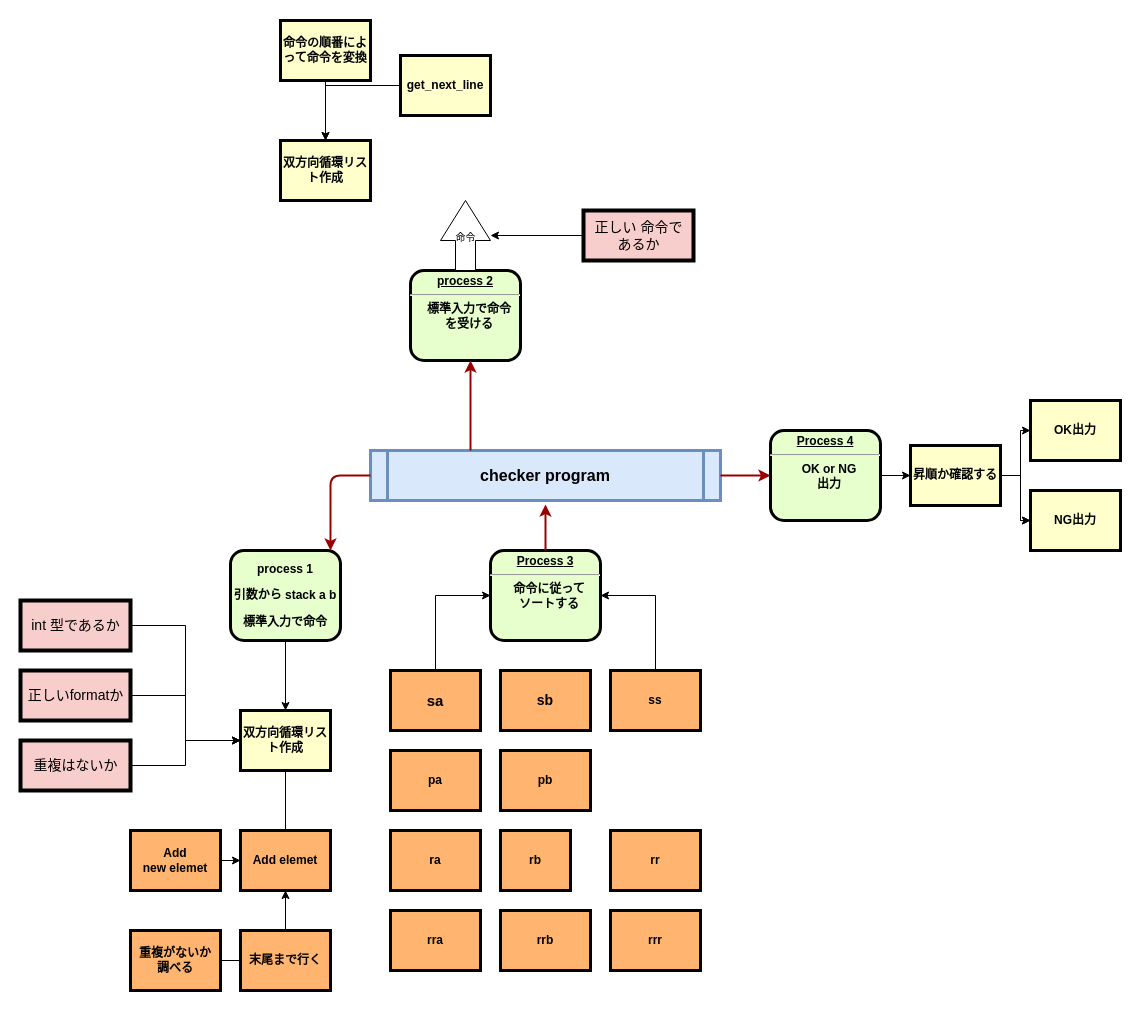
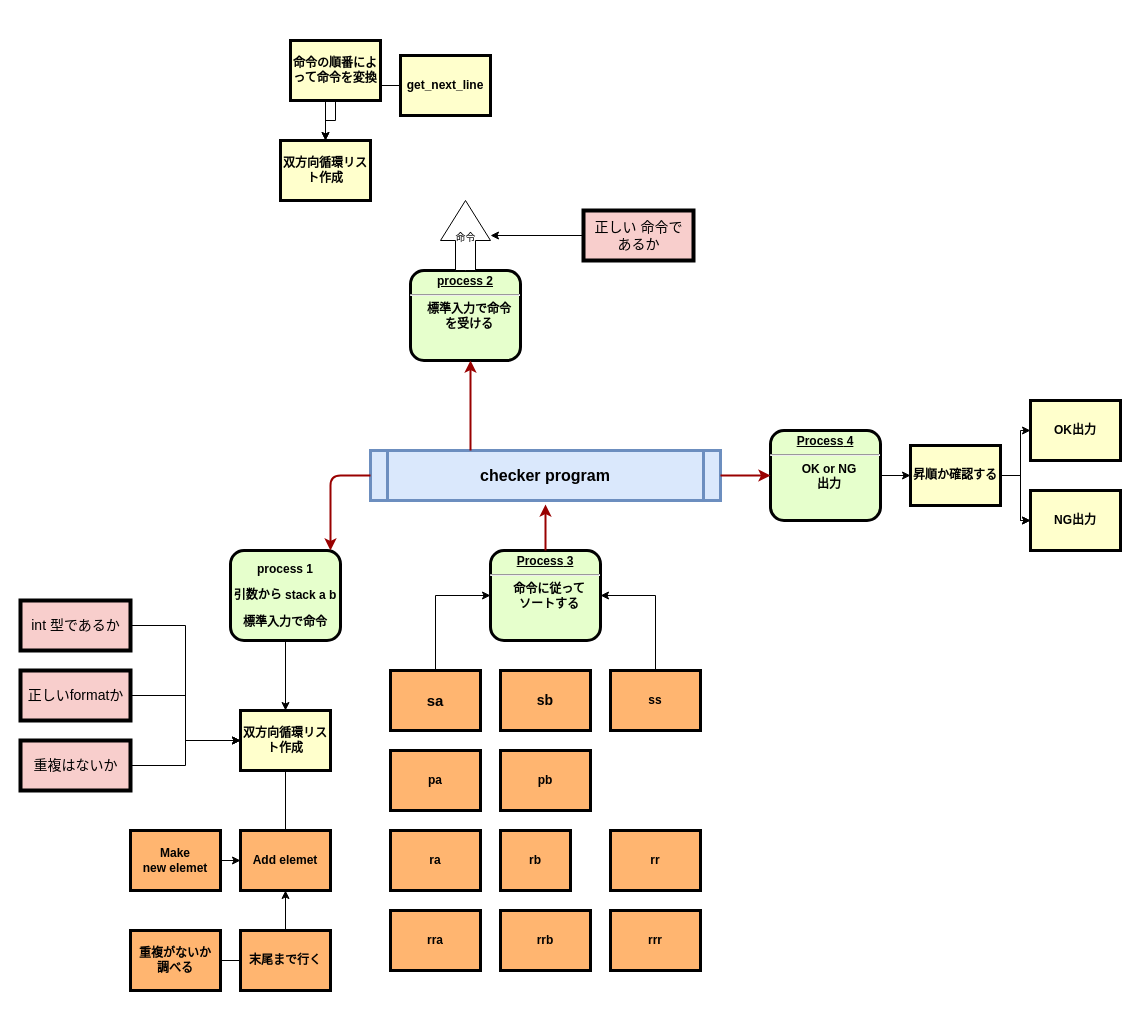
node "命令の順番によって命令を変換": moved (326, 51) -> (336, 71)
node "Add new elemet": label "Add new elemet" -> "Make new elemet"
